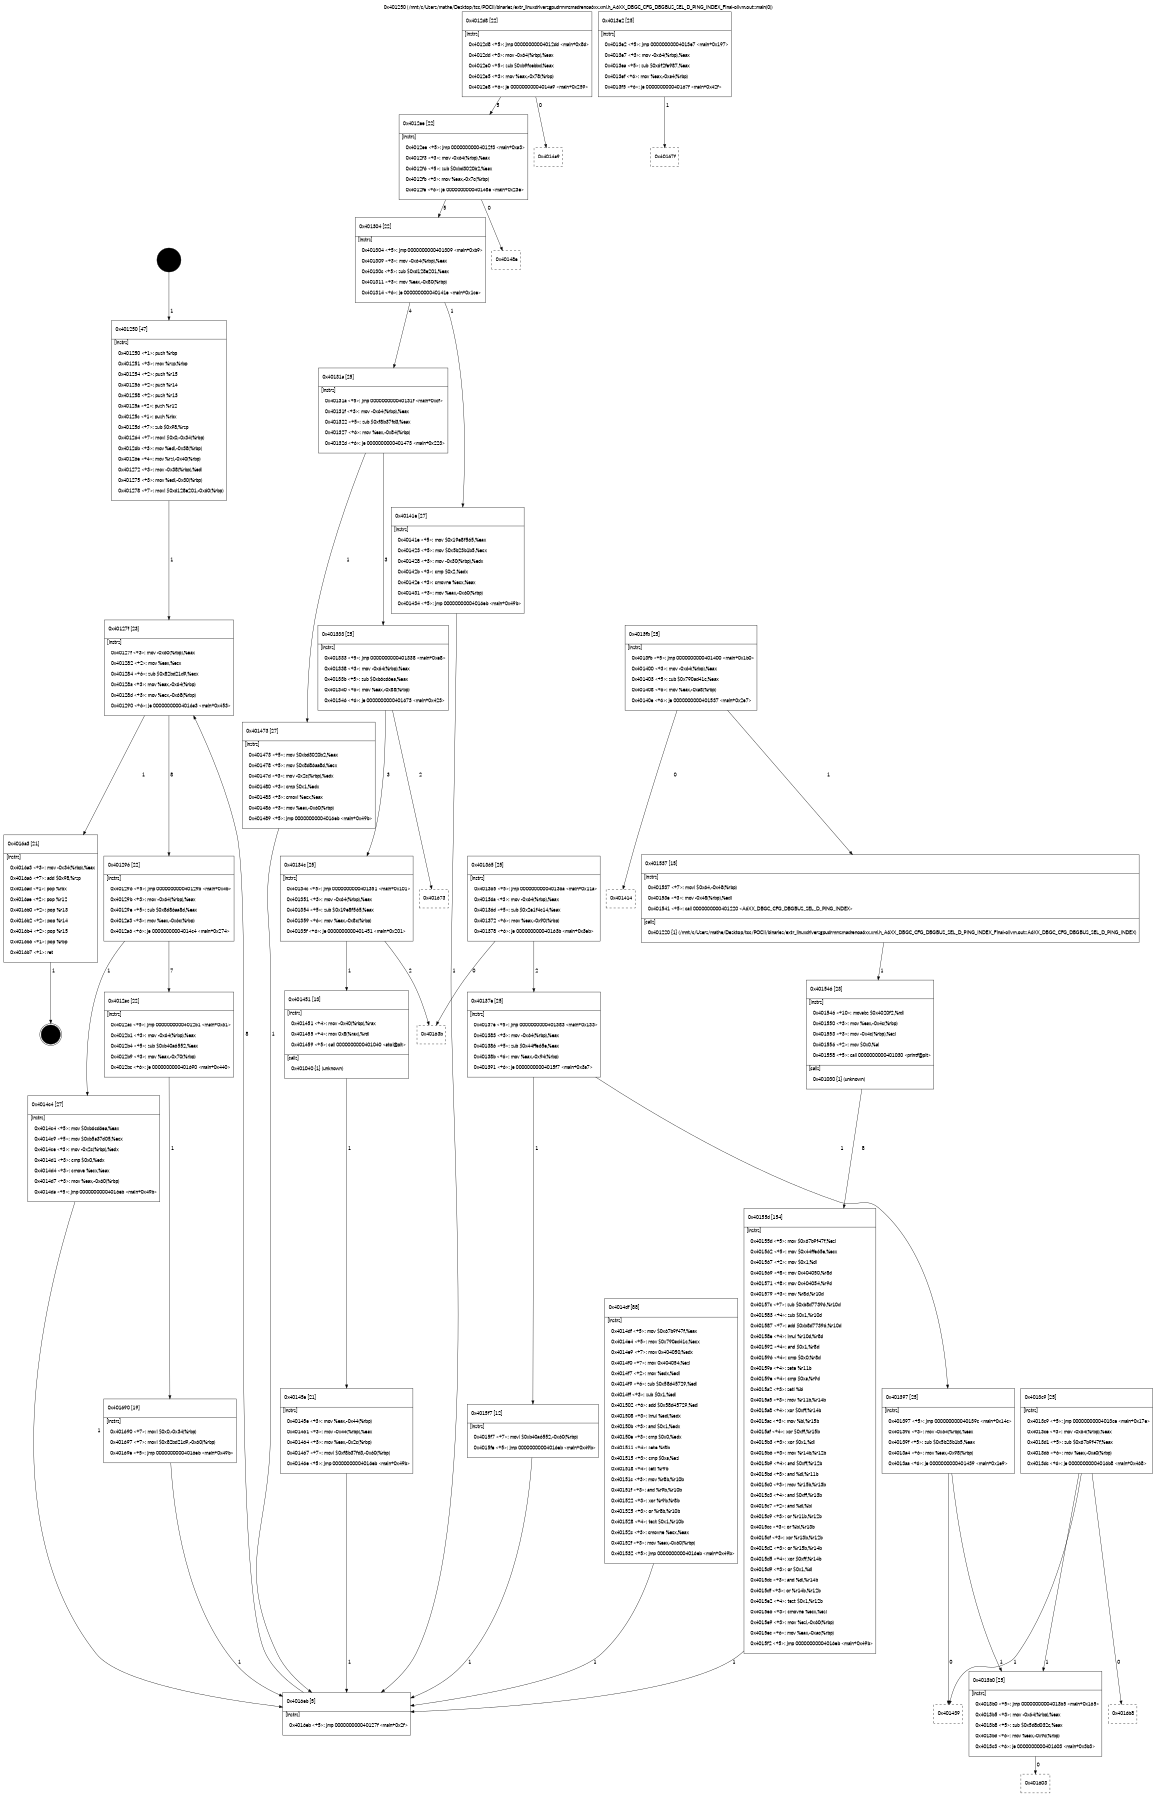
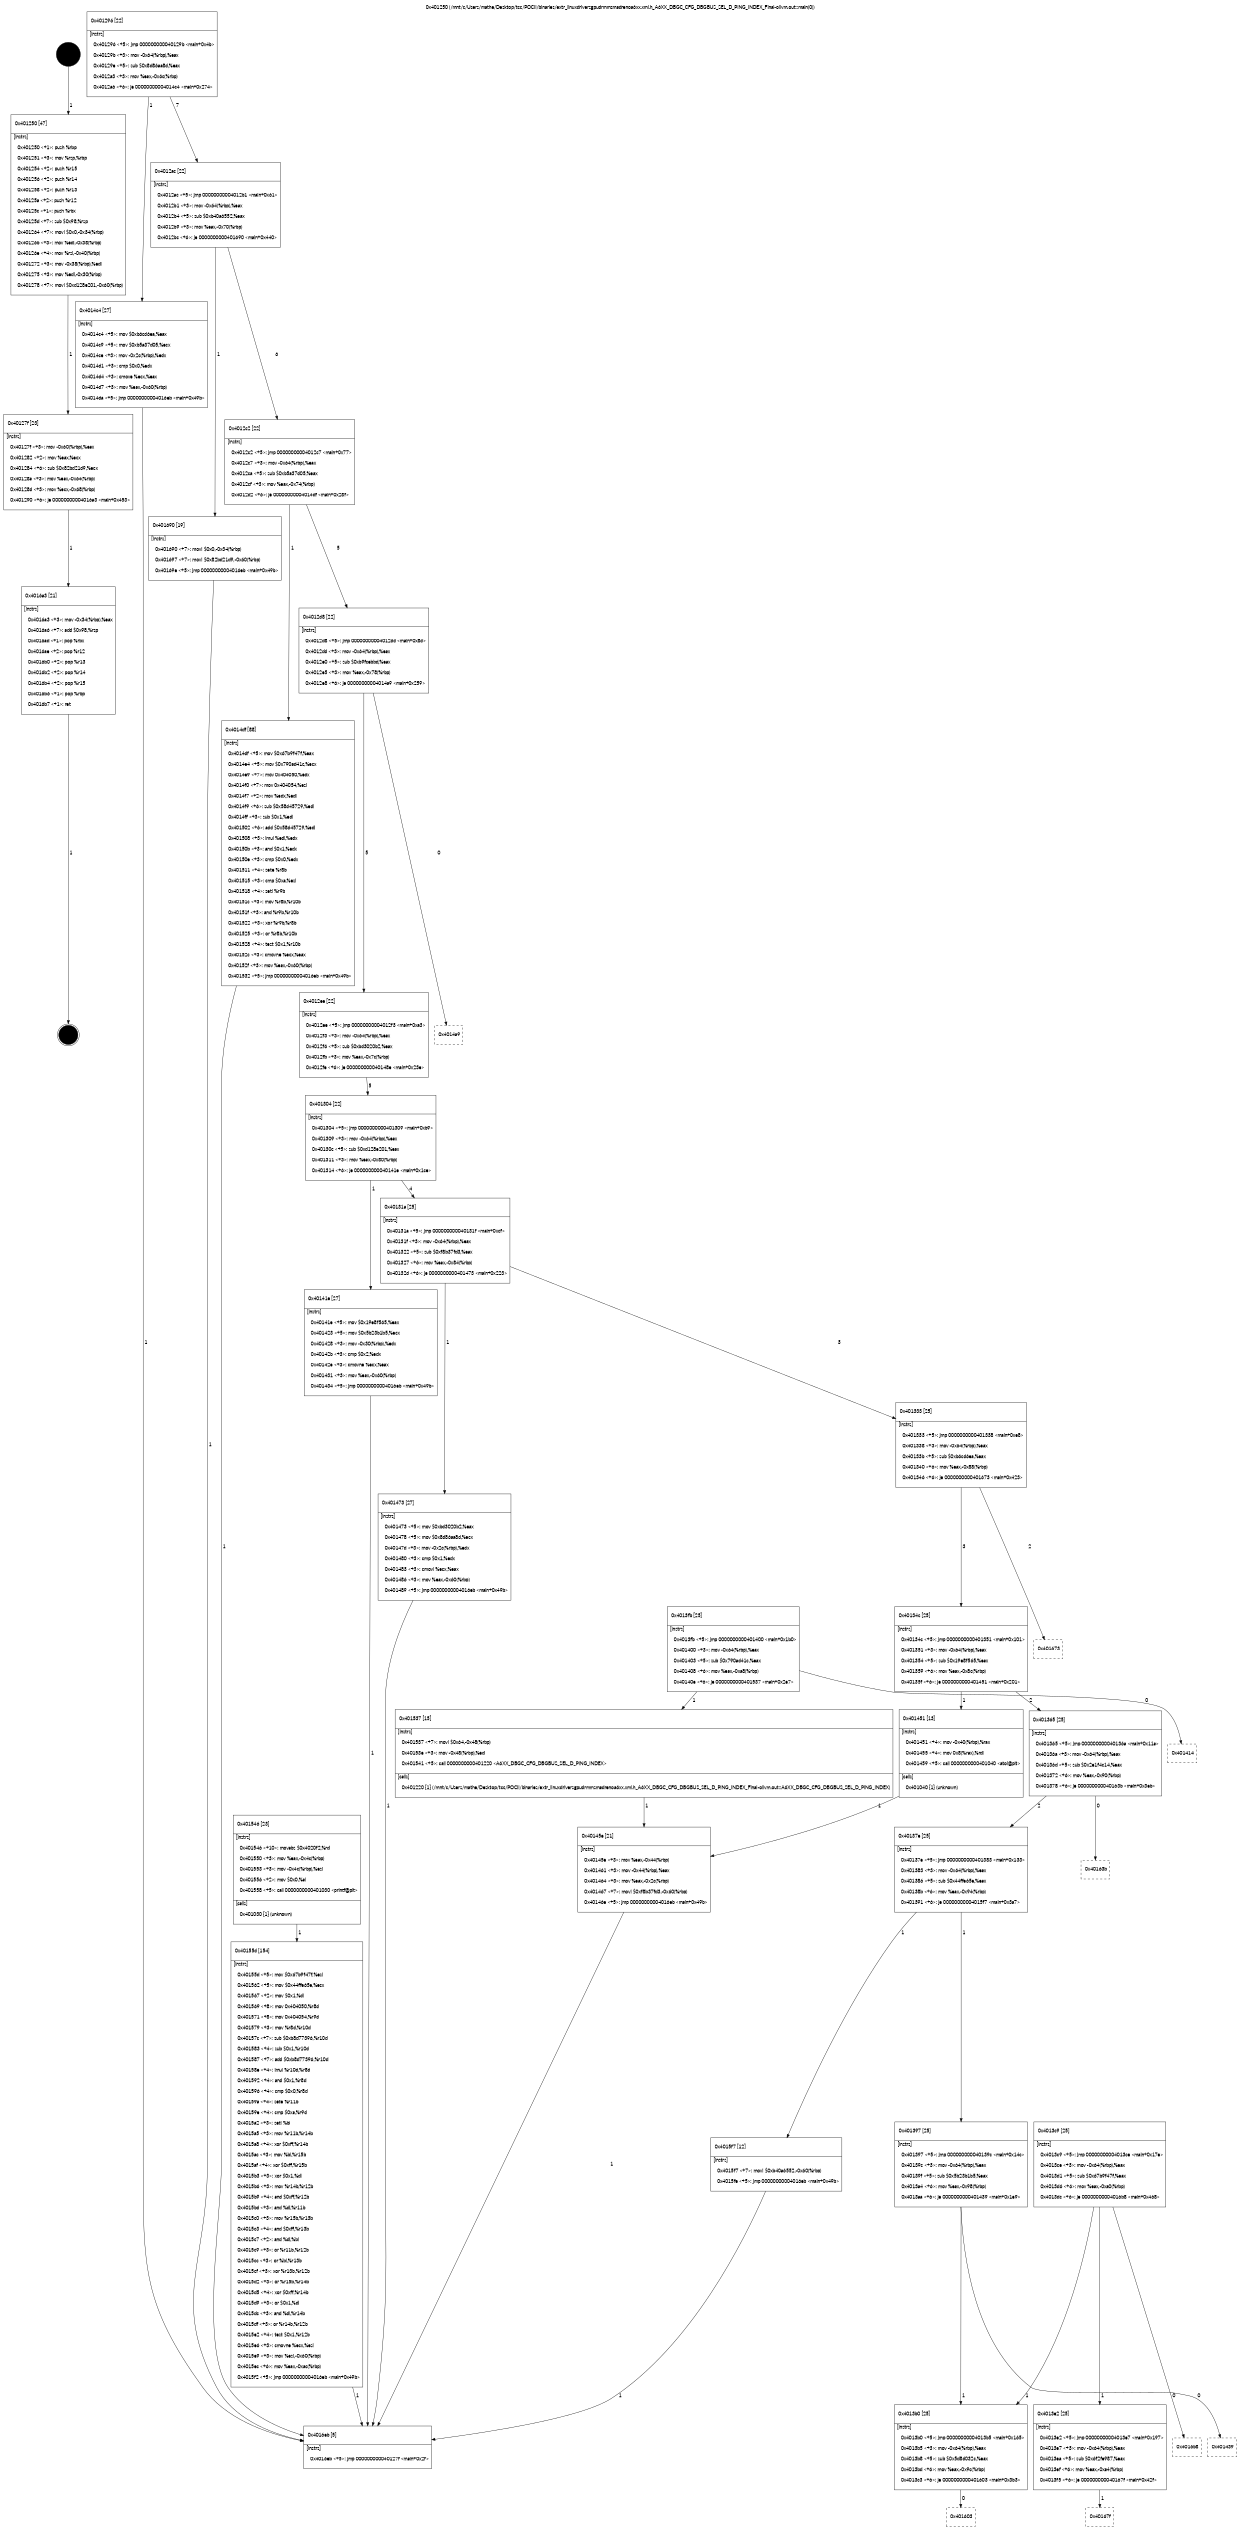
node "0x40148e": removed
node "0x4012c2 [22]": added
edge "0x40127f [23]" -> "0x401296 [22]": removed, label "8"
edge "0x401537 [15]" -> "0x401546 [23]": now "0x401537 [15]" -> "0x40145e [21]"
edge "0x40134c [25]" -> "0x40163b": now "0x40134c [25]" -> "0x401365 [25]"
edge "0x401546 [23]" -> "0x40155d [154]": label " 8" -> " 1"
edge "0x4016eb [5]" -> "0x40127f [23]": removed, label "8"
edge "0x4013c9 [25]" -> "0x401439": now "0x4013c9 [25]" -> "0x4013e2 [25]"
